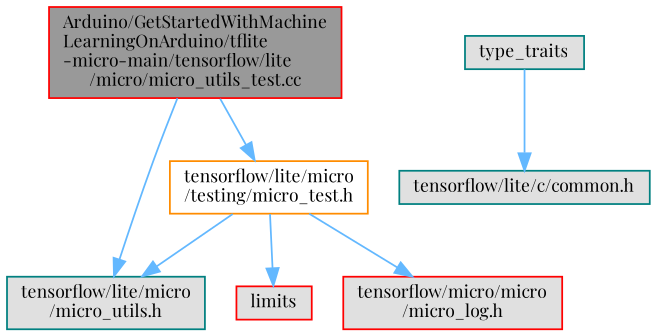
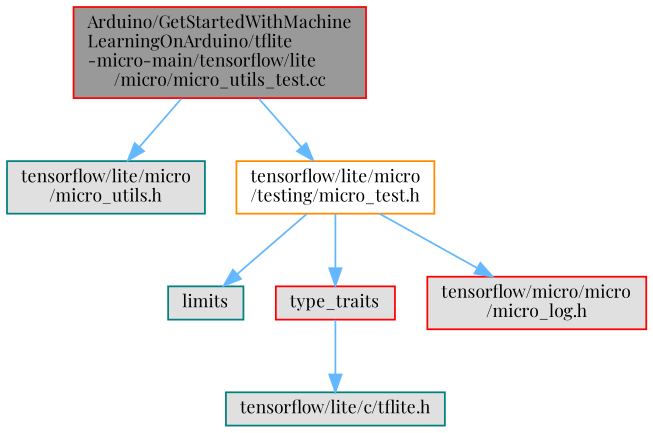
node "type_traits": color teal -> red
node "tensorflow/lite/c/common.h": label "tensorflow/lite/c/common.h" -> "tensorflow/lite/c/tflite.h"
edge "tensorflow/lite/micro /testing/micro_test.h" -> "tensorflow/lite/micro /micro_utils.h": now "tensorflow/lite/micro /testing/micro_test.h" -> "type_traits"
node "limits": color red -> teal
